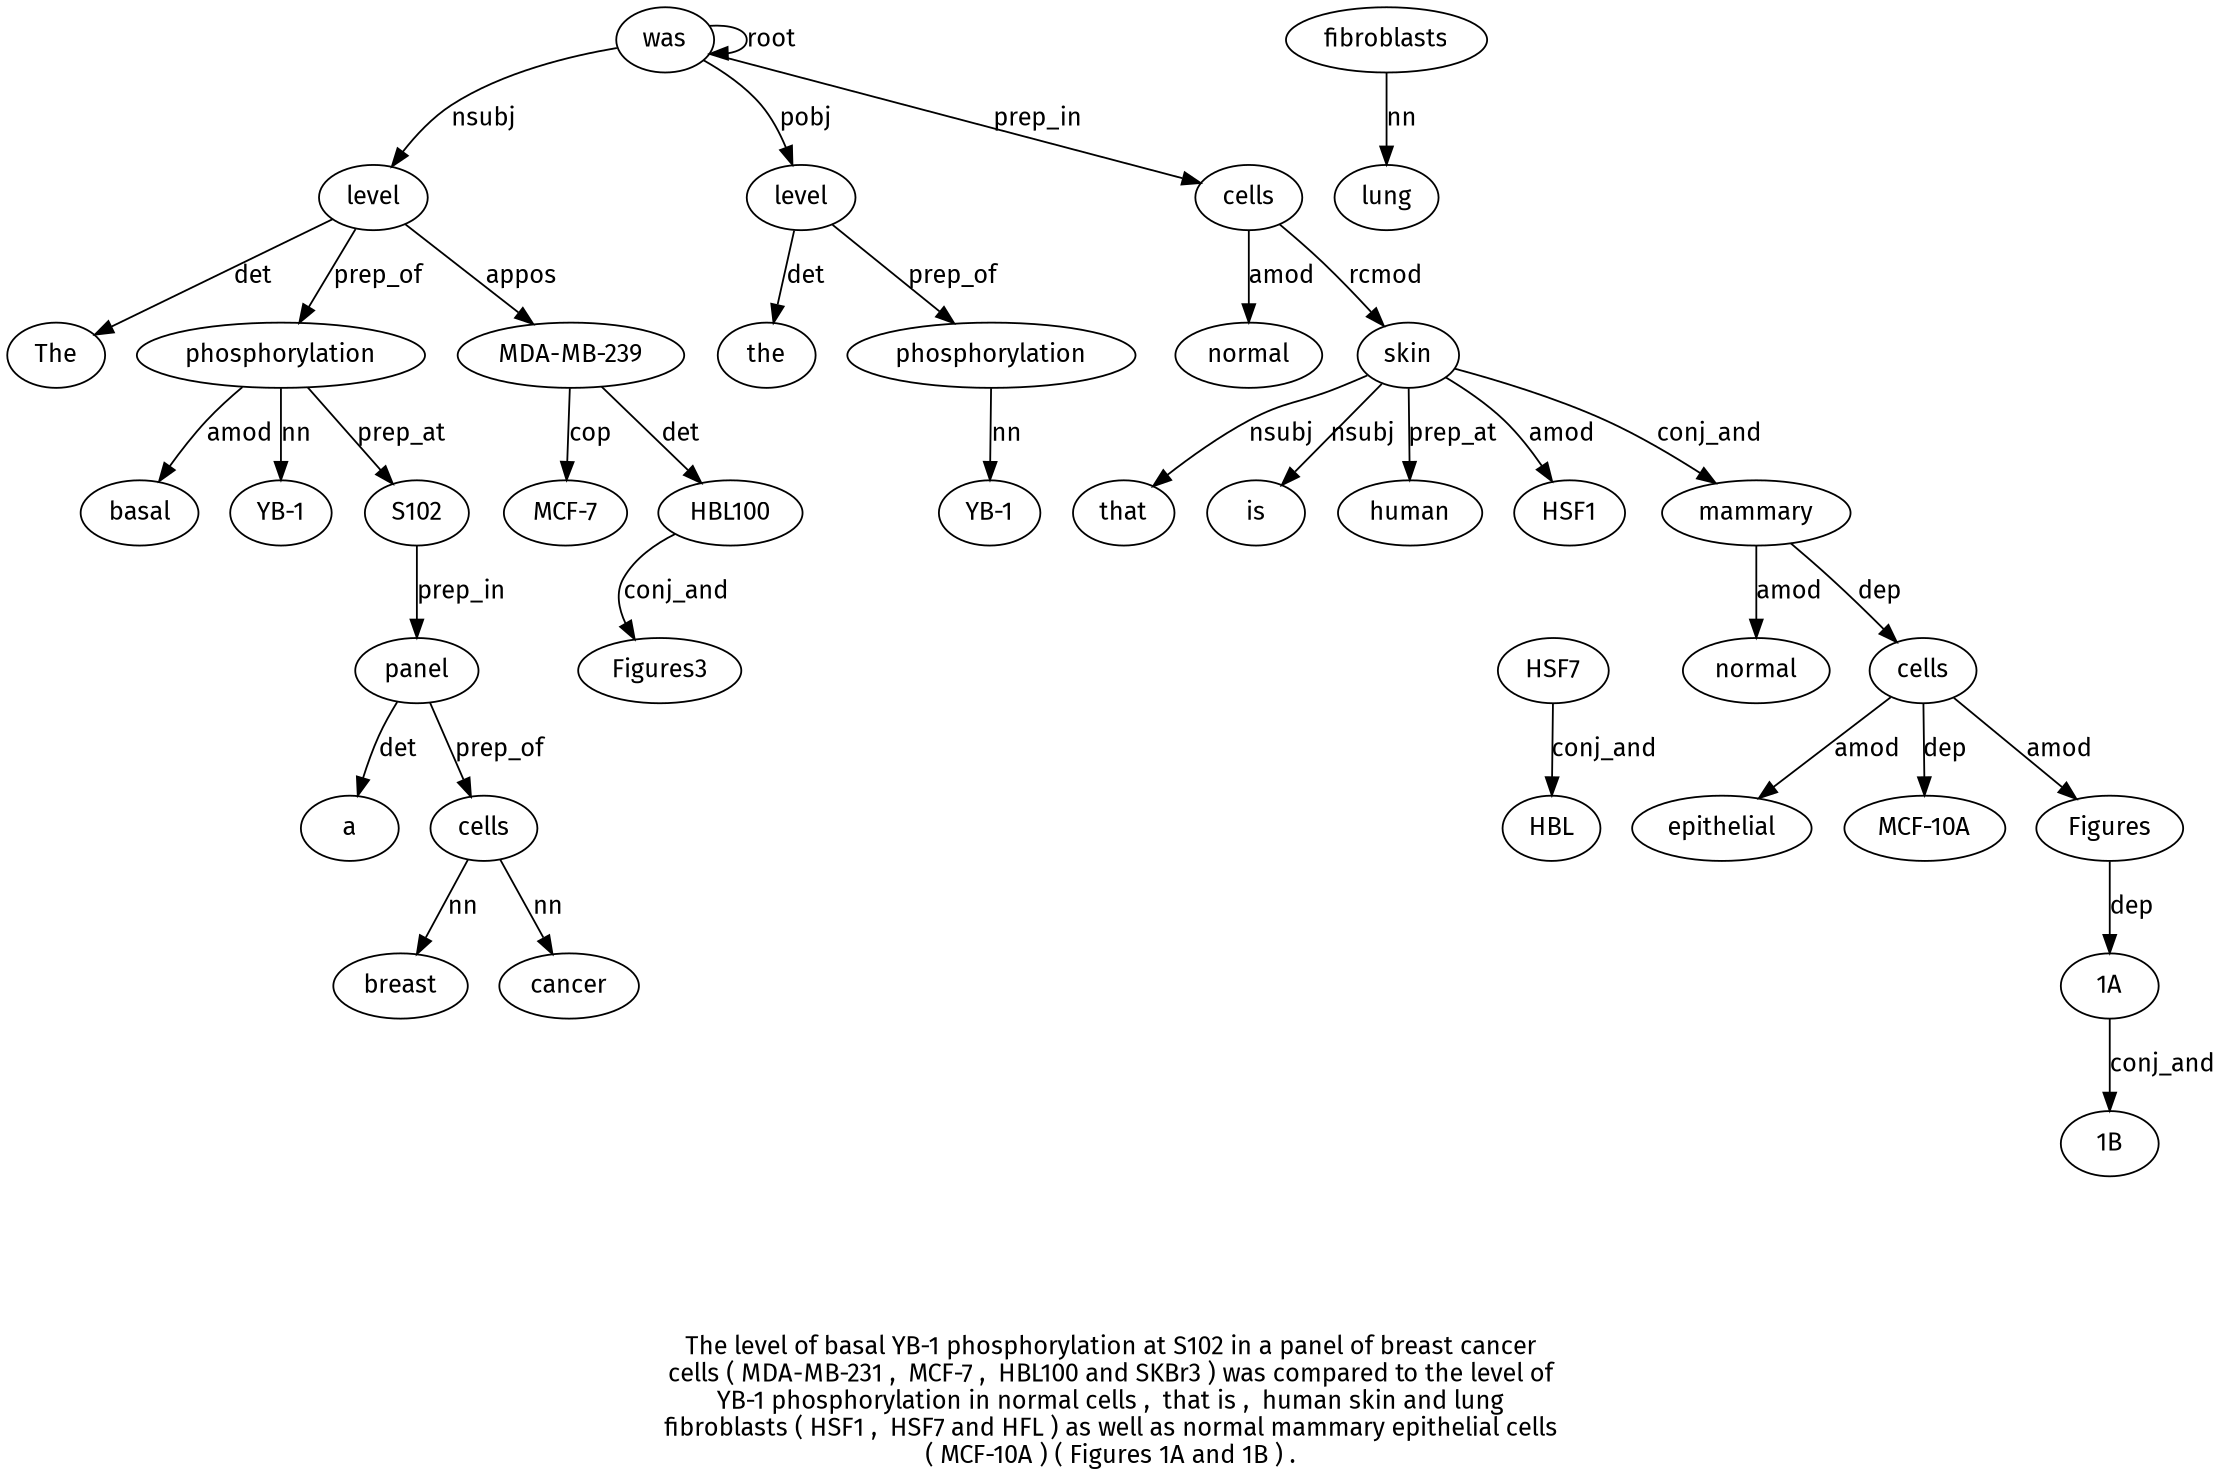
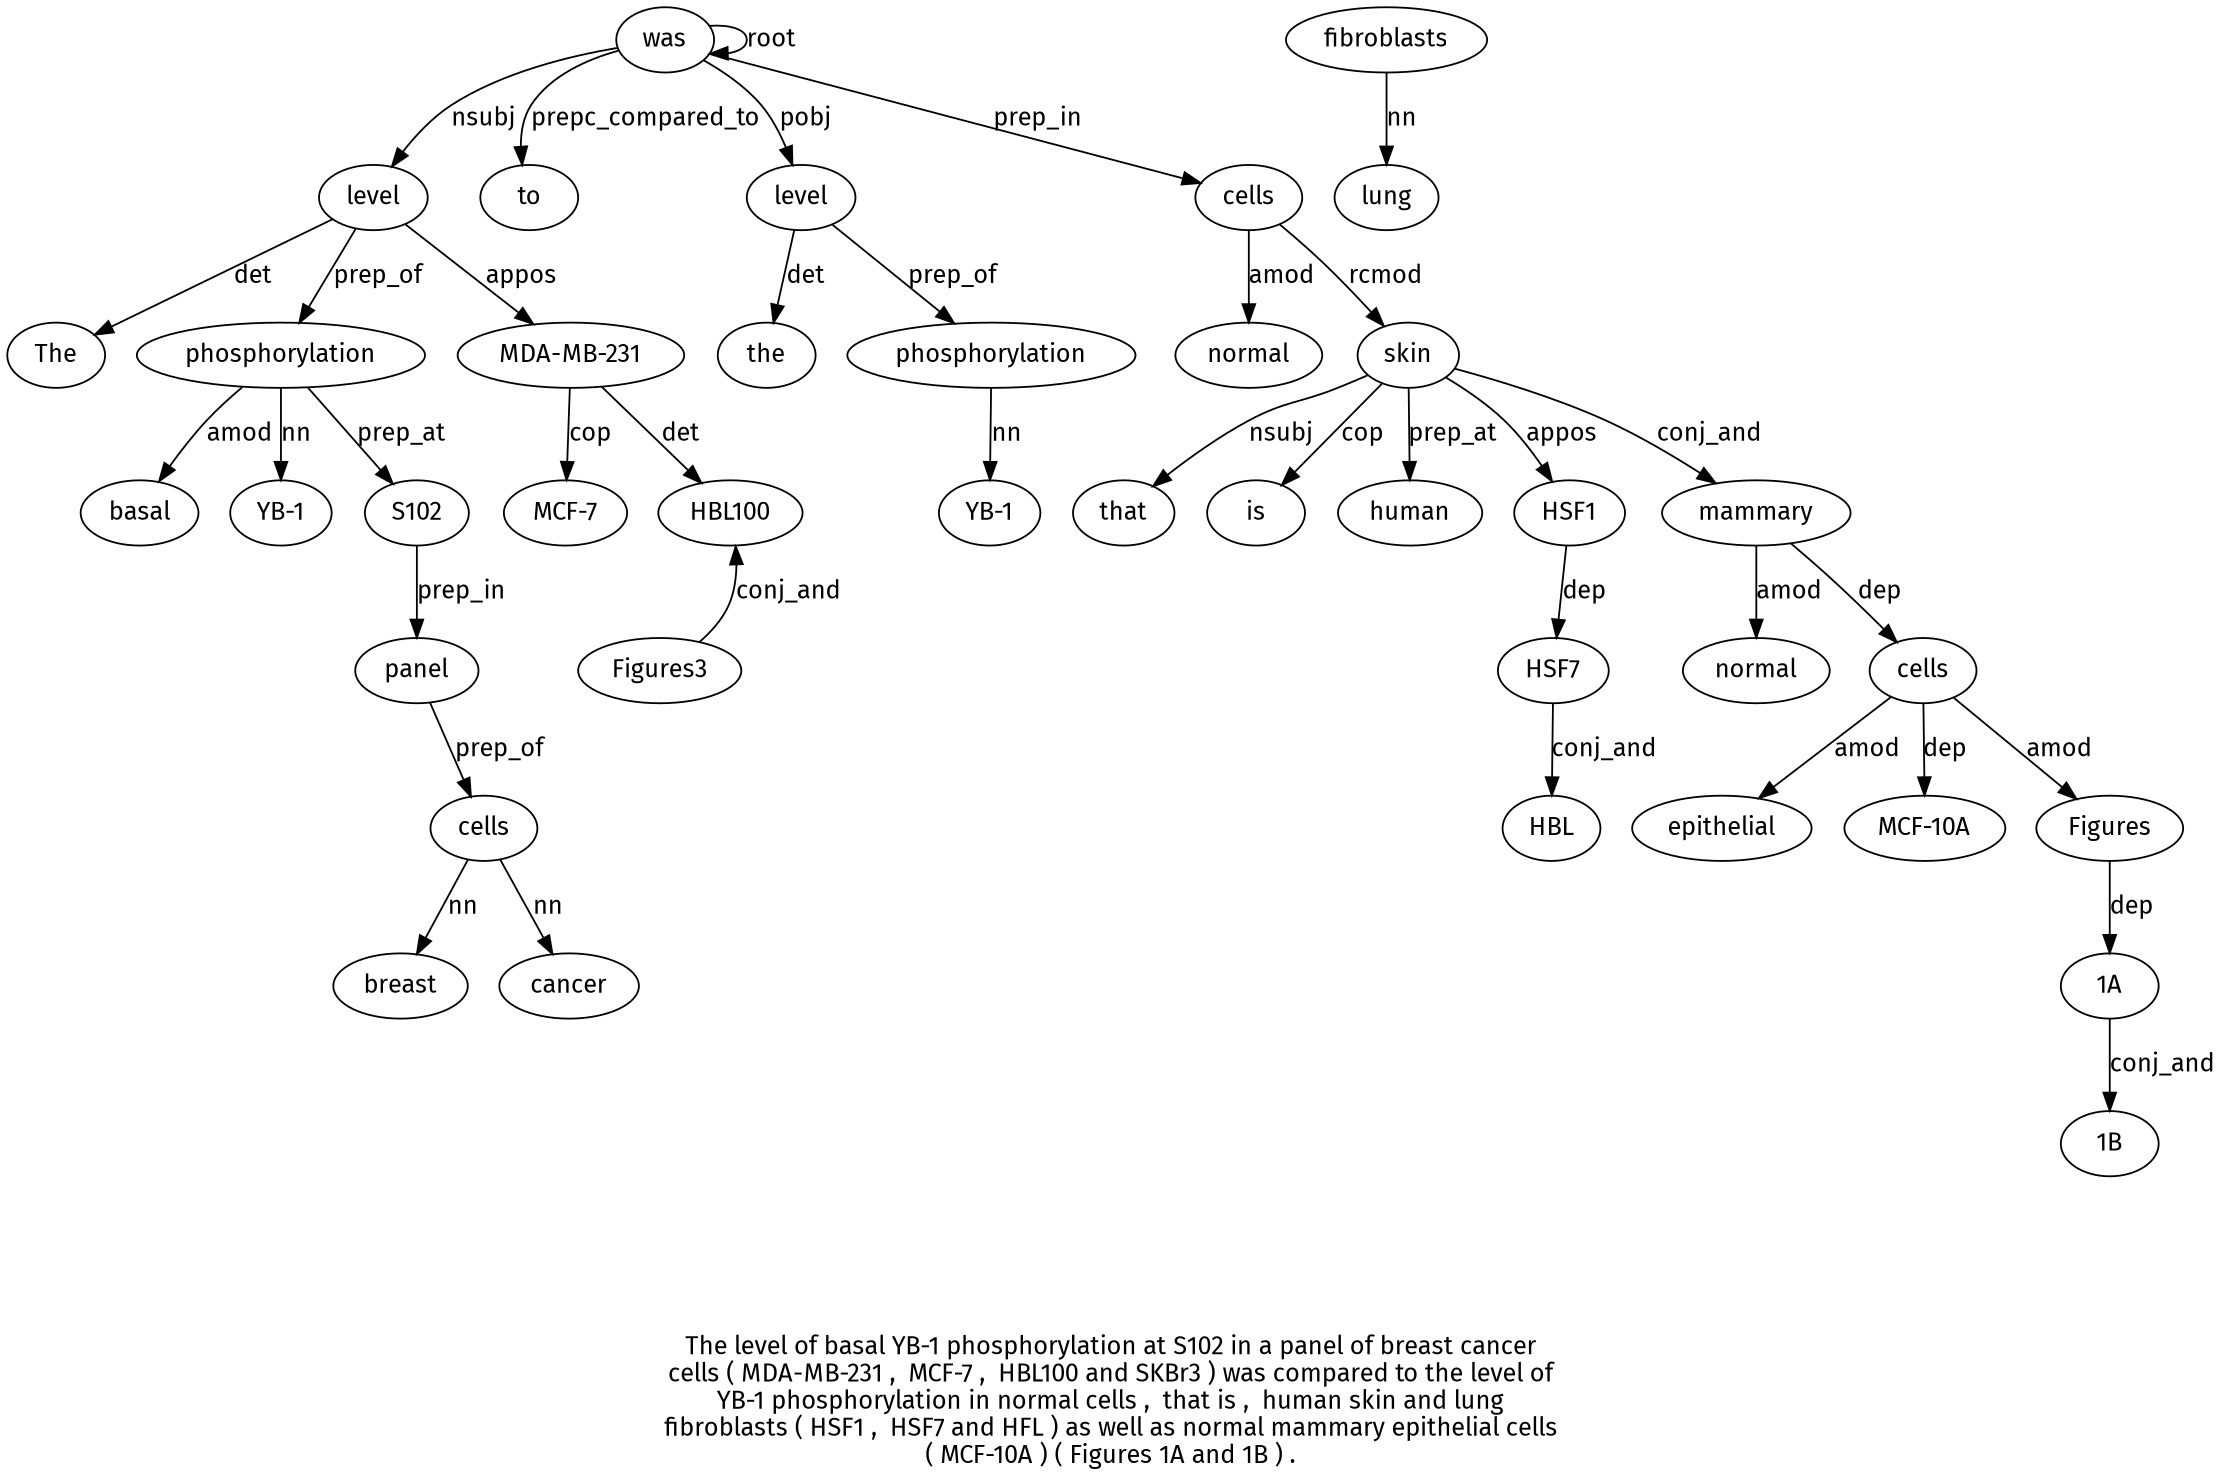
node "to": added
node "MDA-MB-239": label "MDA-MB-239" -> "MDA-MB-231"
edge "skin" -> "is": label "nsubj" -> "cop"
edge "skin" -> "HSF1": label "amod" -> "appos"
edge "HBL100" -> "Figures3": reversed
edge "HSF1" -> "HSF7": added, label "dep"
node "a": removed
